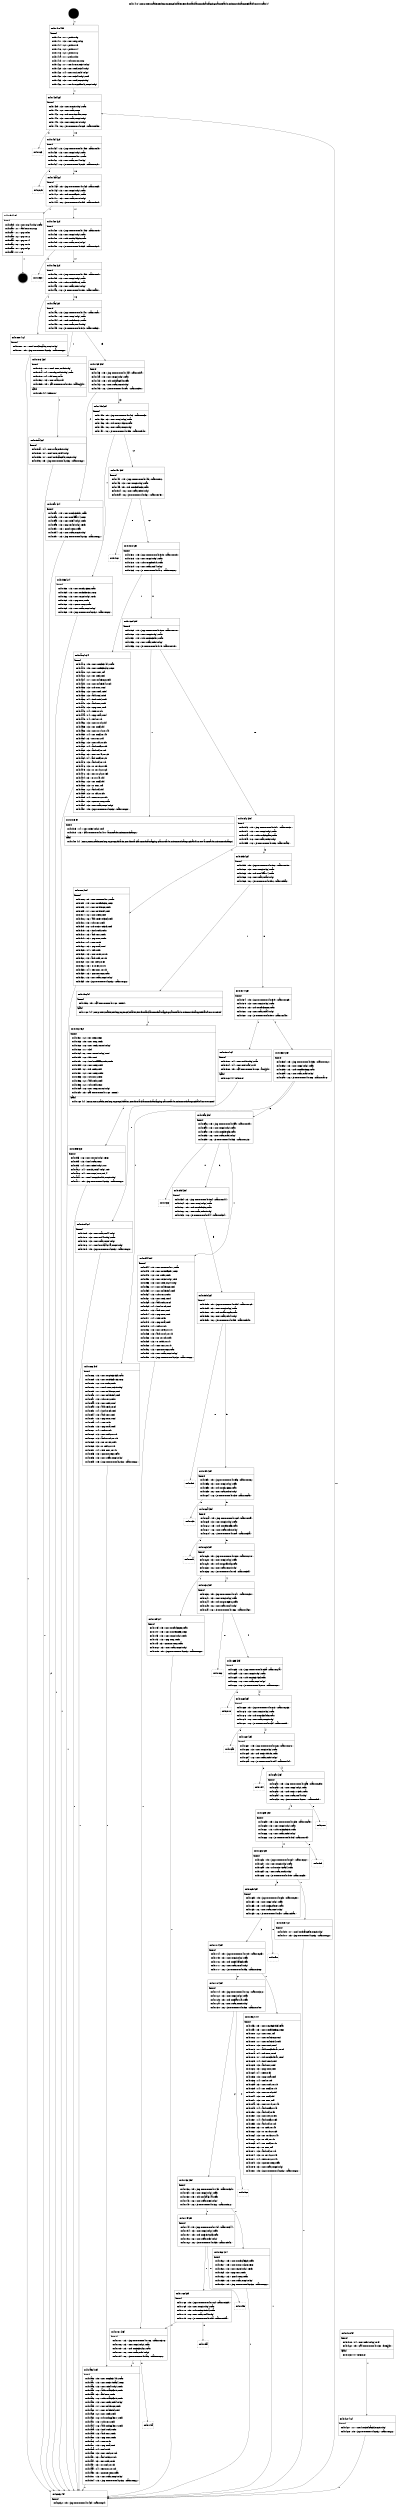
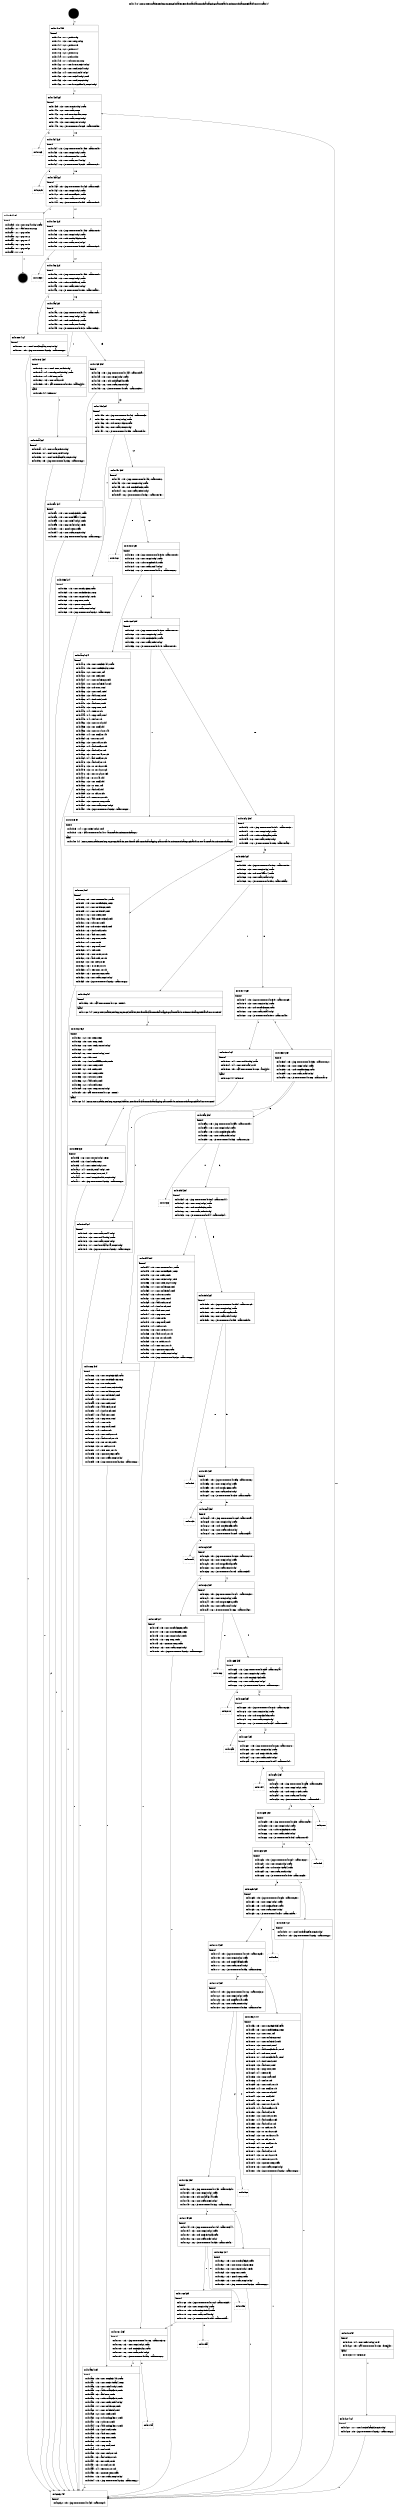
edge "0x4015a6 [25]" -> "0x401f44 [89]": now "0x4015bf [25]" -> "0x401f44 [89]"
edge "0x40160a [25]" -> "0x401623 [25]": removed, label "5"
